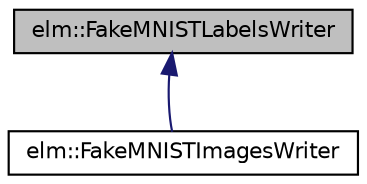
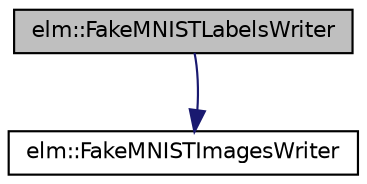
edge "elm::FakeMNISTImagesWriter" -> "elm::FakeMNISTLabelsWriter": reversed
